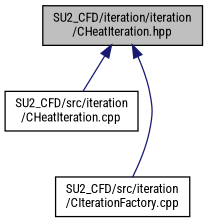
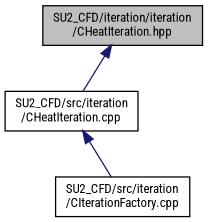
edge "SU2_CFD/src/iteration /CIterationFactory.cpp" -> "SU2_CFD/iteration/iteration /CHeatIteration.hpp": now "SU2_CFD/src/iteration /CIterationFactory.cpp" -> "SU2_CFD/src/iteration /CHeatIteration.cpp"
